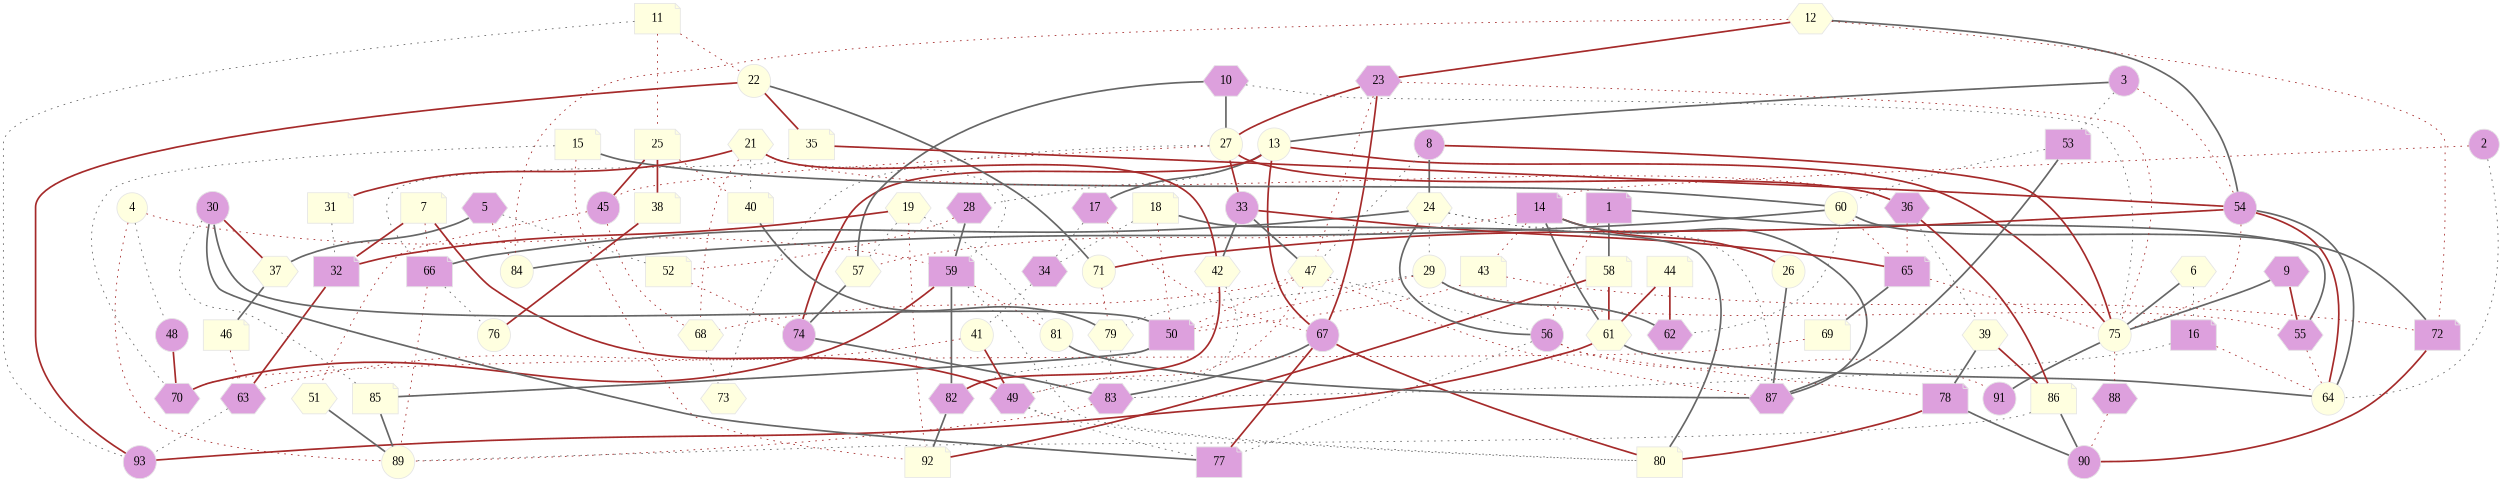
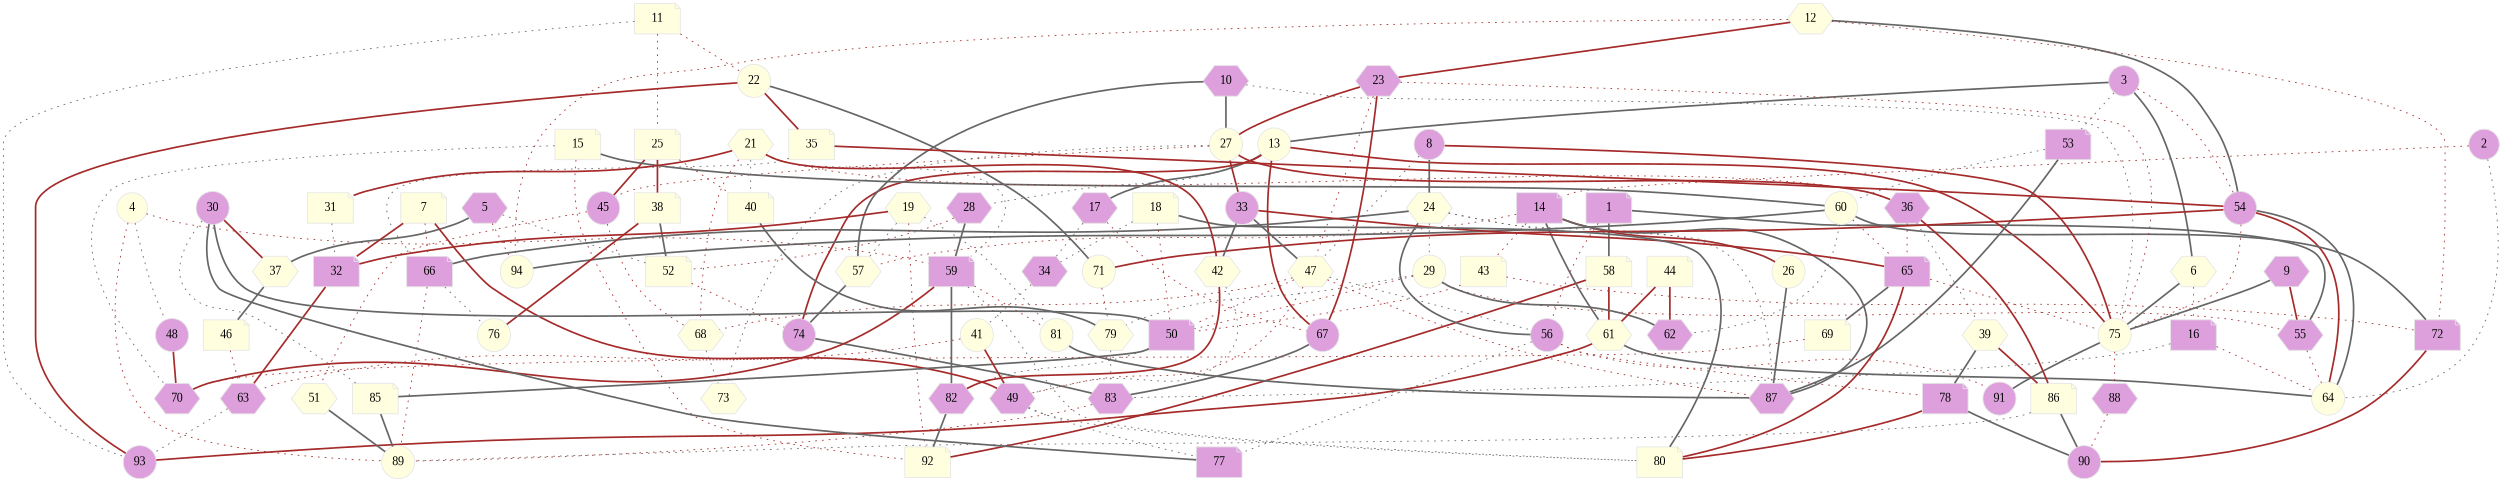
edge "3" -- "6": added
edge "38" -- "52": added
node "84": label "84" -> "94"
edge "67" -- "77": removed
edge "67" -- "80": now "65" -- "80"
